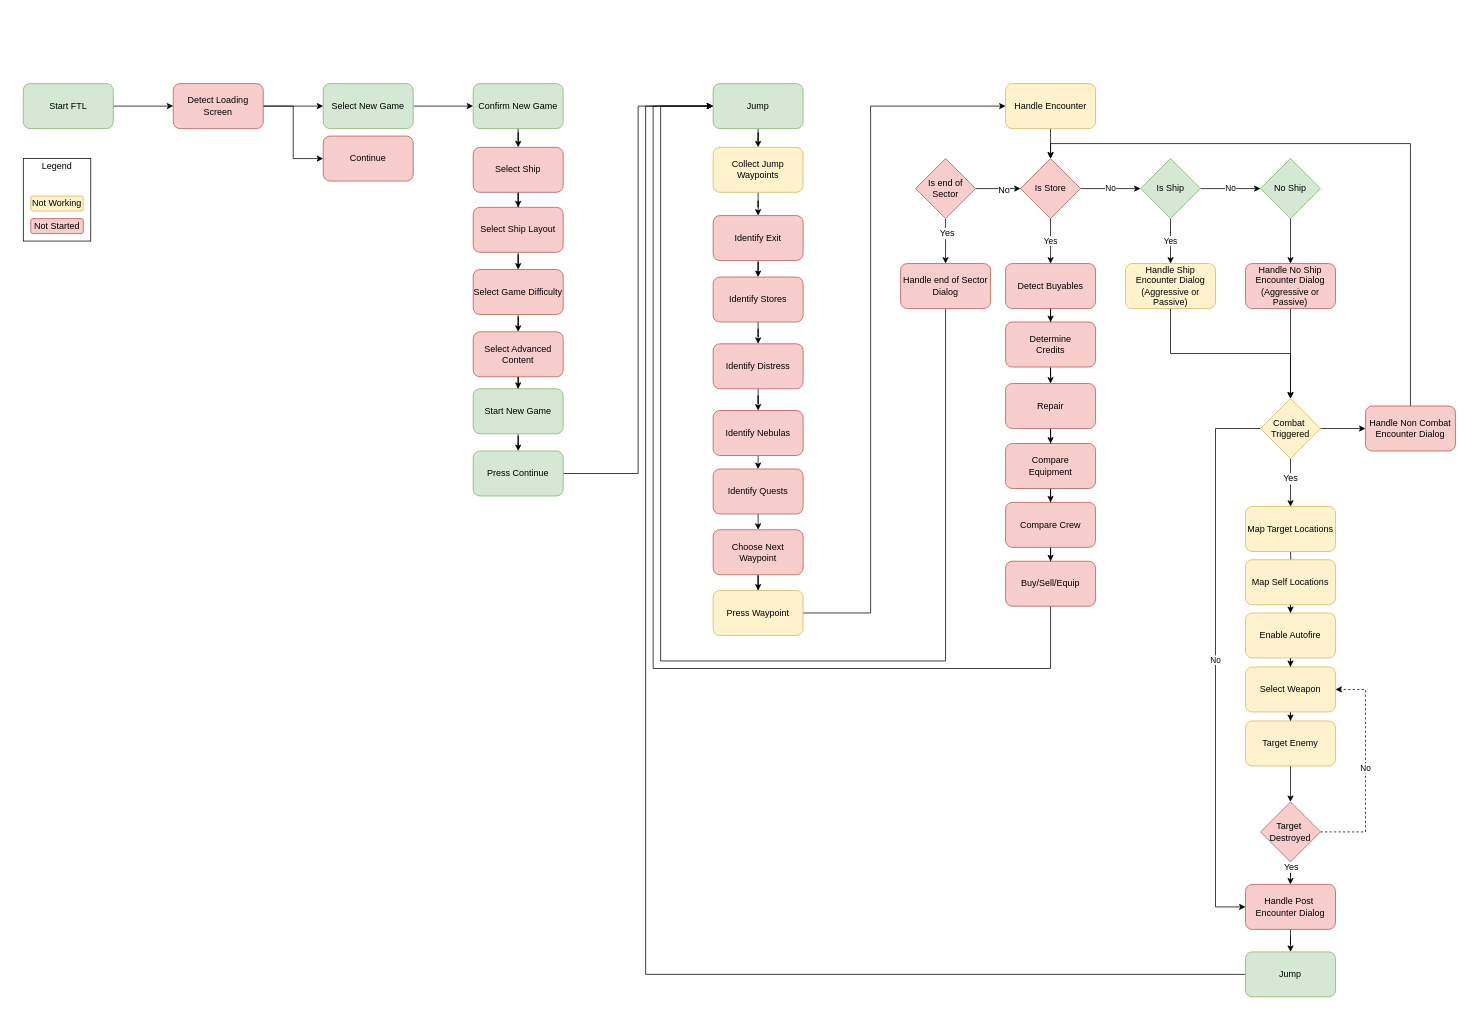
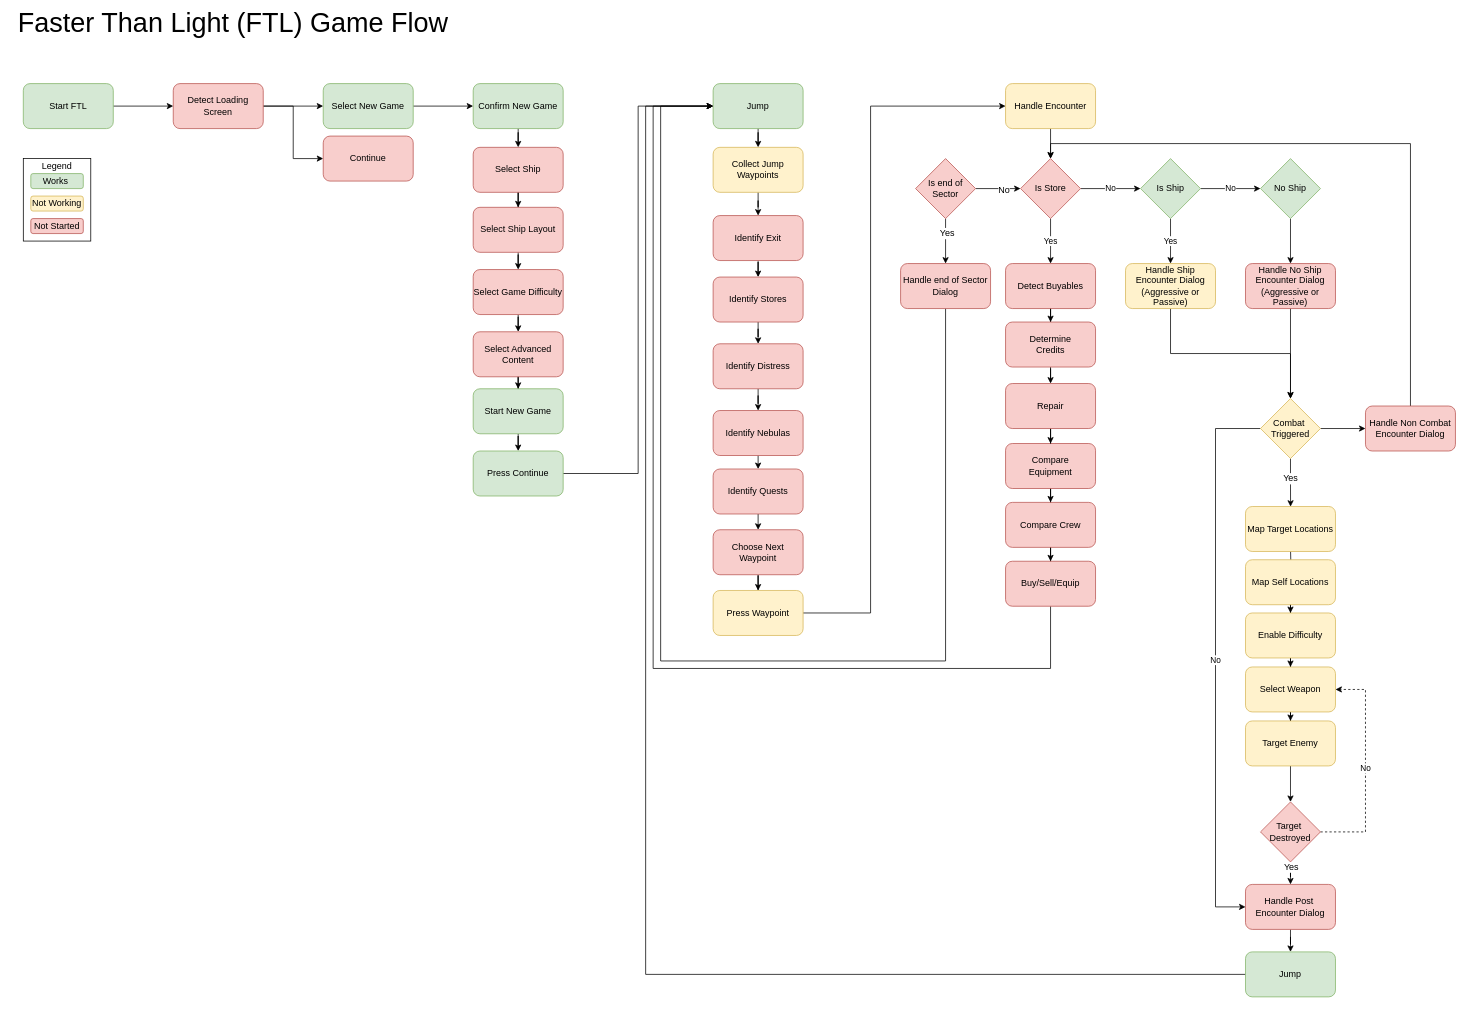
node "Faster Than Light (FTL) Game Flow": added
node "Works": added
node "Enable Autofire": label "Enable Autofire" -> "Enable Difficulty"
